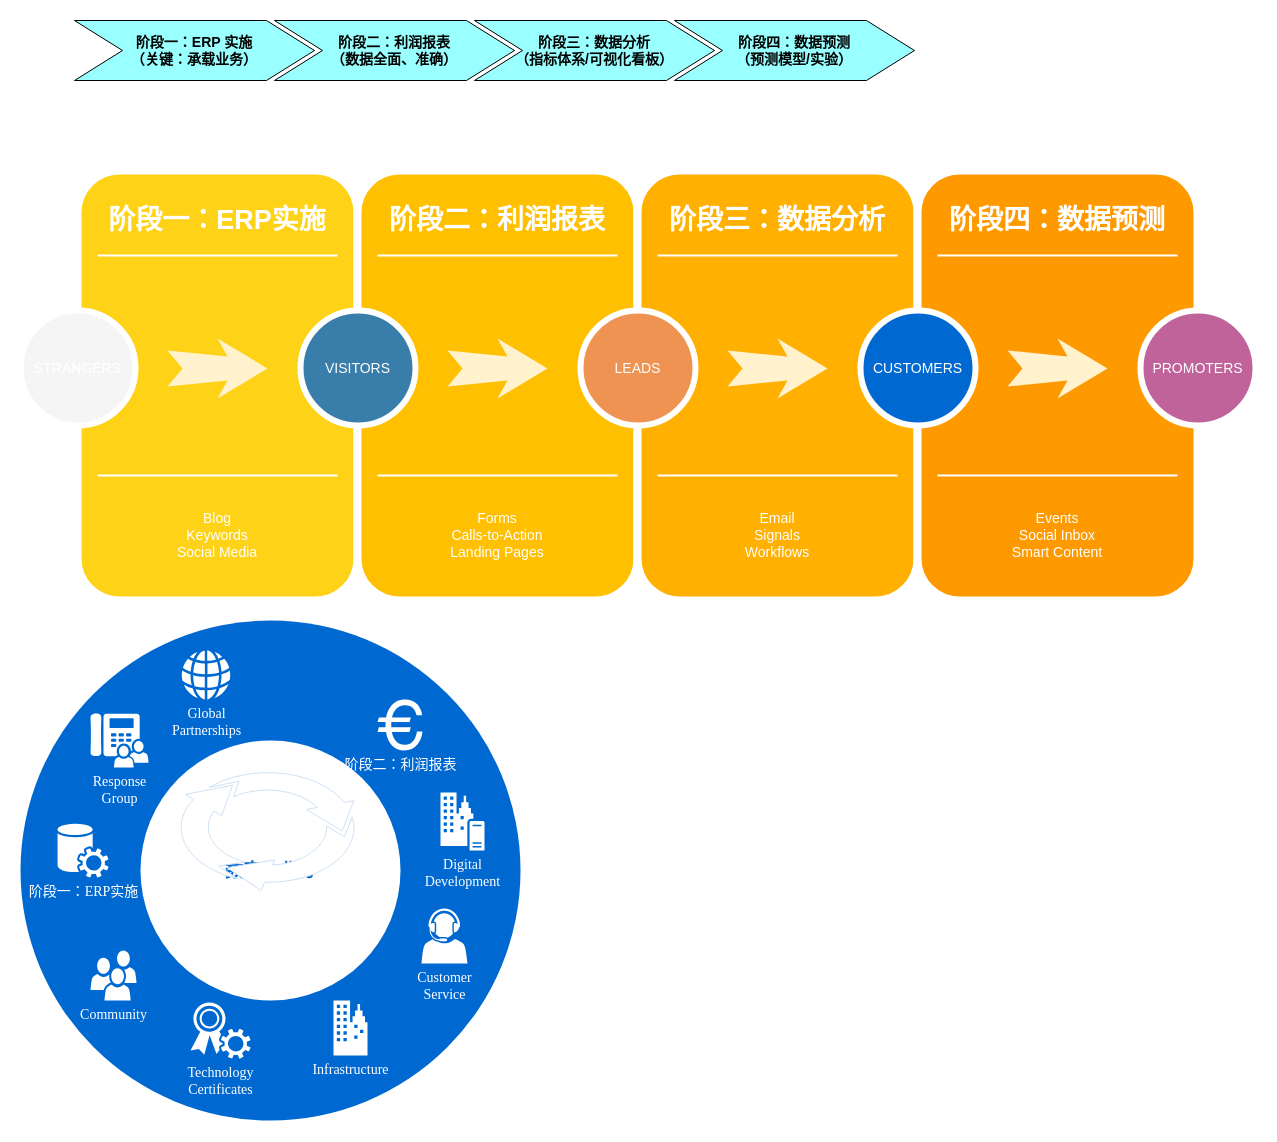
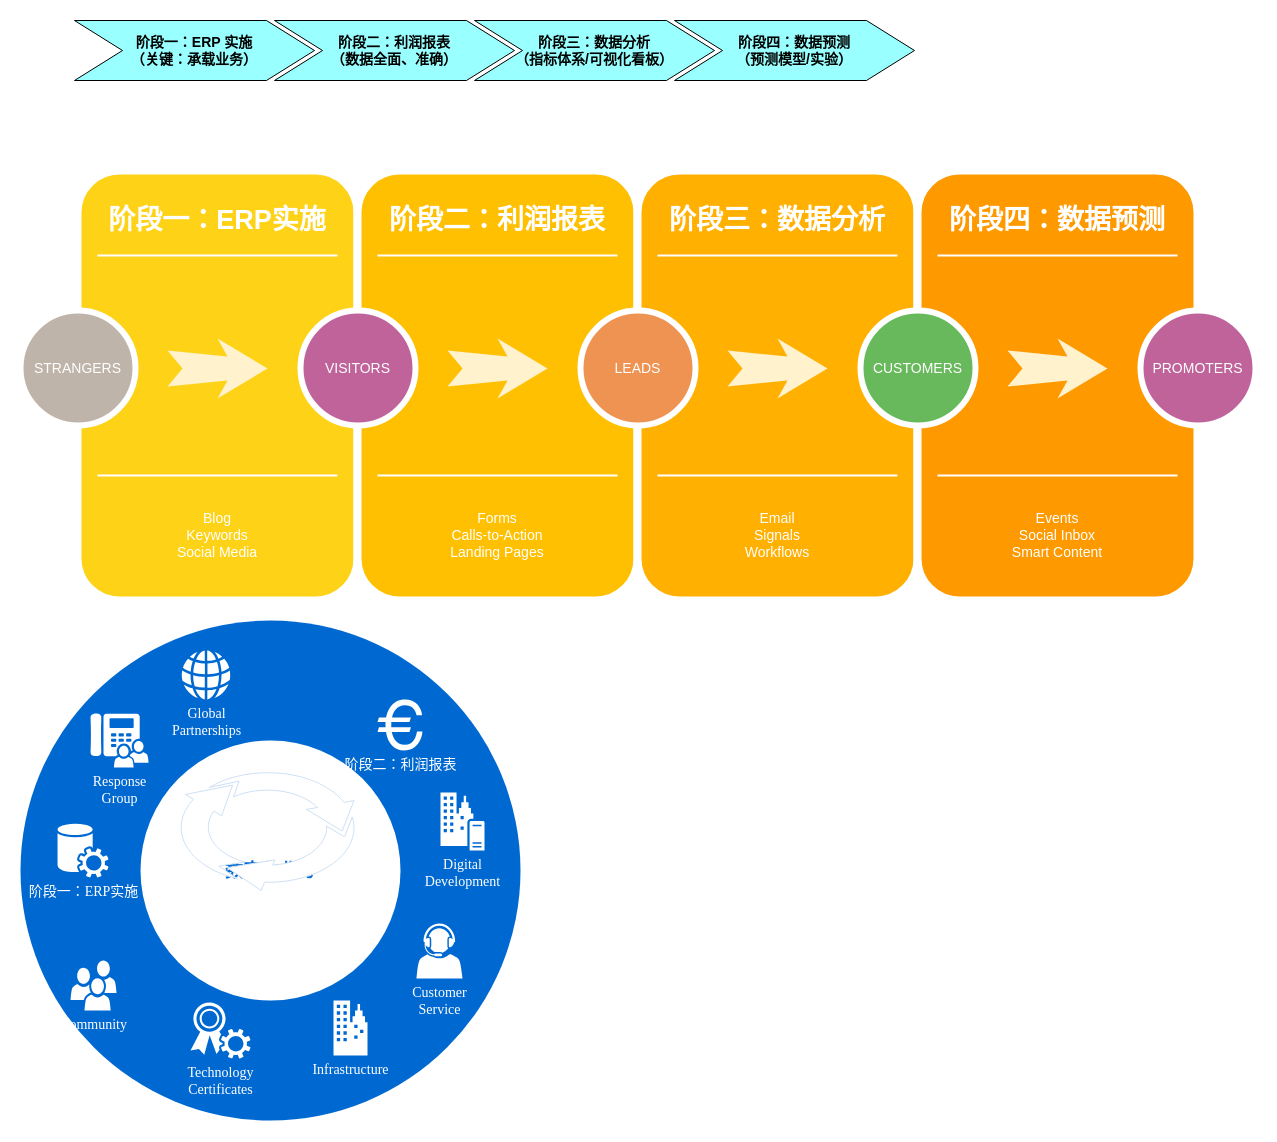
node "STRANGERS": fillcolor #f5f5f5 -> #bfb4a9
node "VISITORS": fillcolor #397daa -> #bf639a
node "CUSTOMERS": fillcolor #0069d1 -> #68b85c
node "Customer Service": moved (445, 936) -> (440, 951)
node "Community": moved (114, 976) -> (94, 986)
